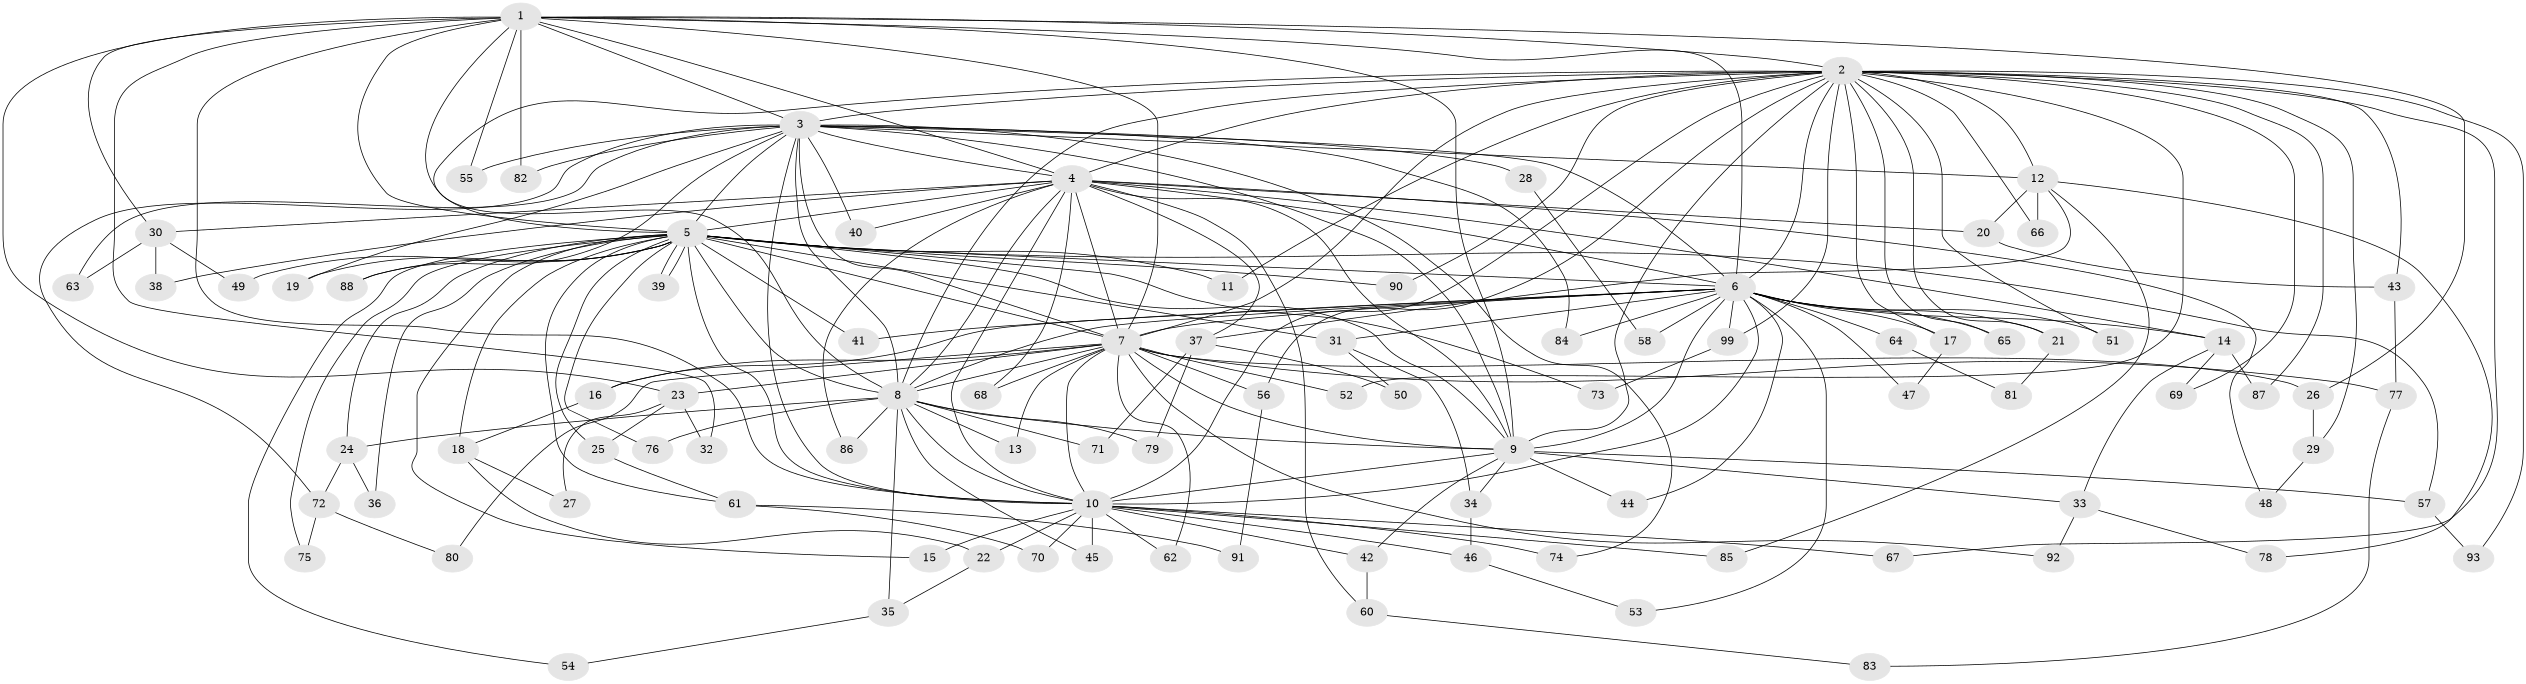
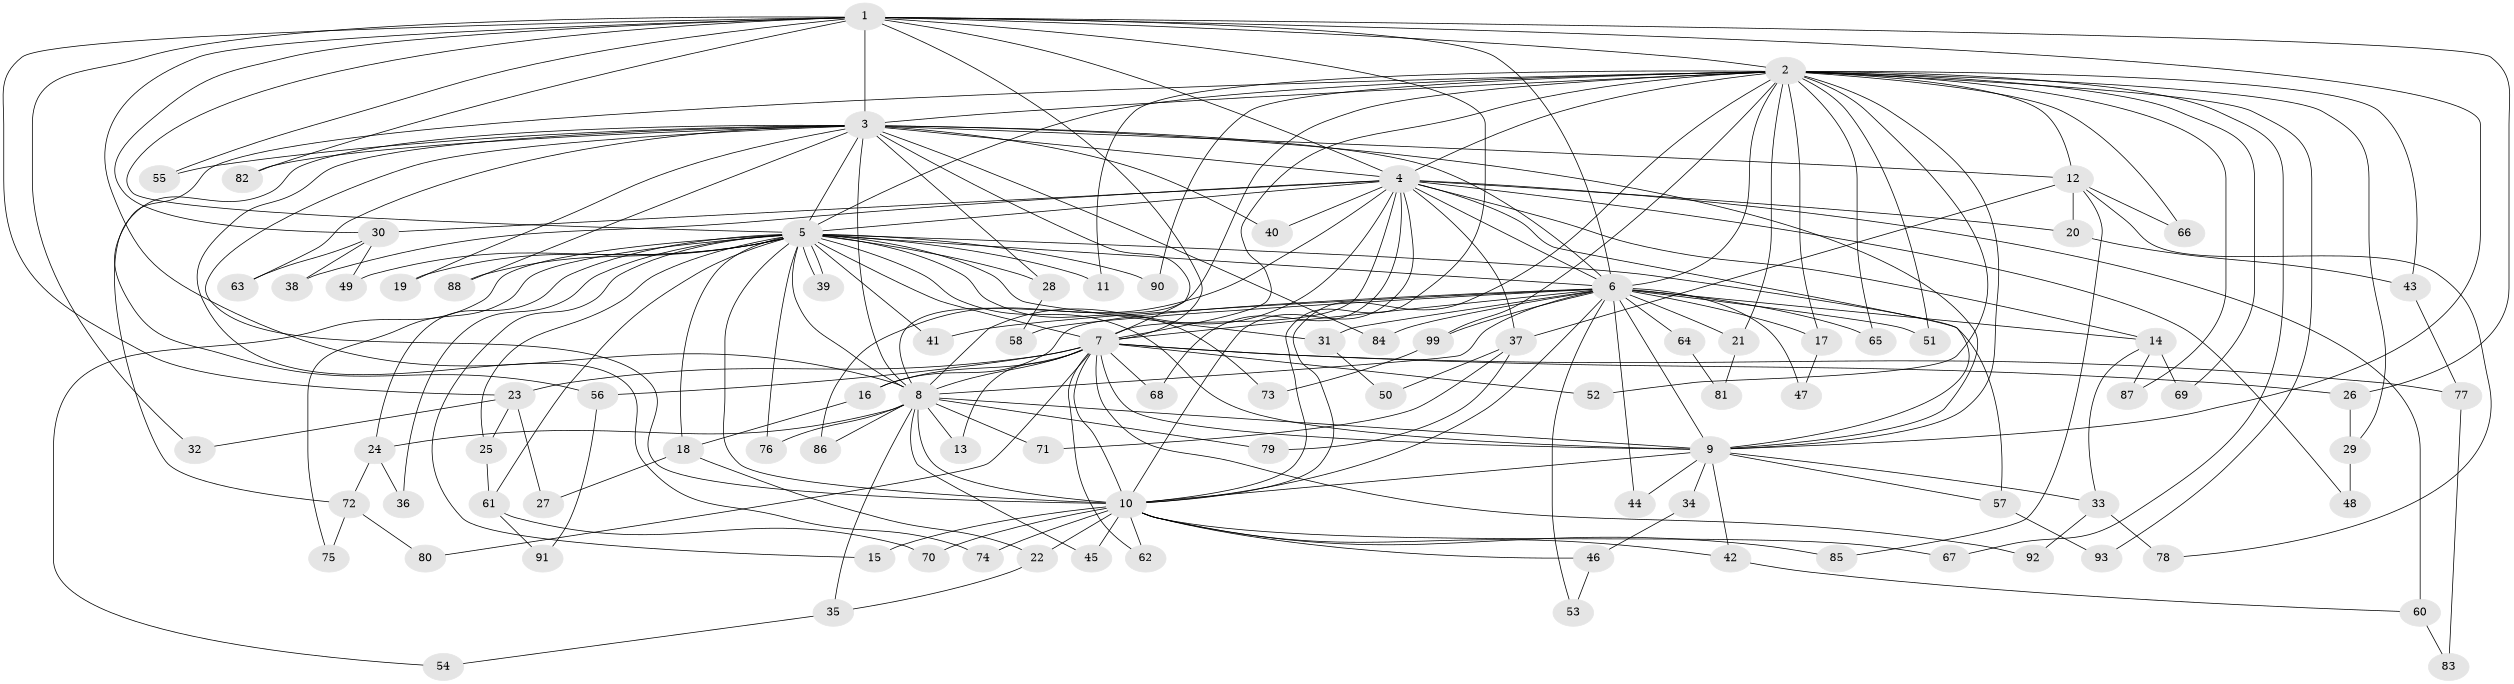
edge "5" -- "28": added
edge "31" -- "34": removed
